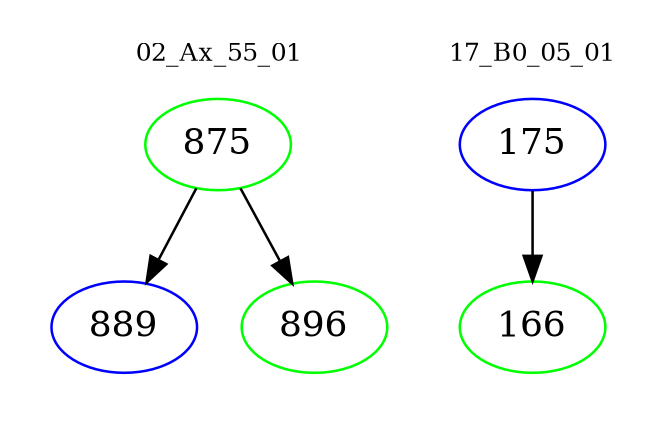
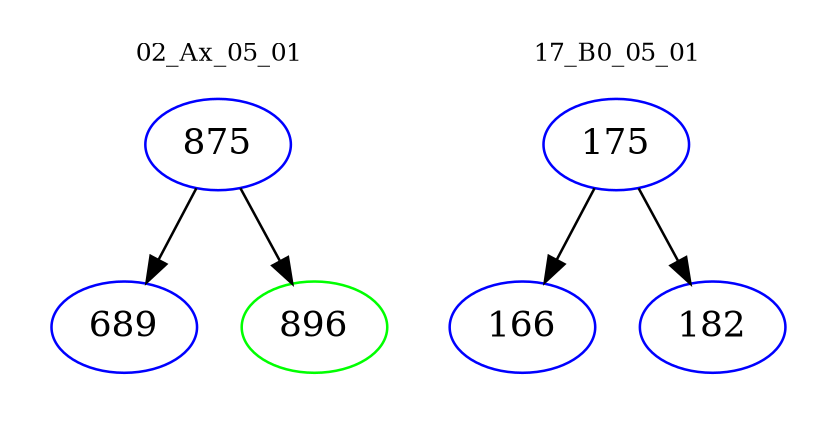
cluster "02_Ax_55_01": label "02_Ax_55_01" -> "02_Ax_05_01"
node "875": color green -> blue
node "889": label "889" -> "689"
node "166": color green -> blue
node "182": added
